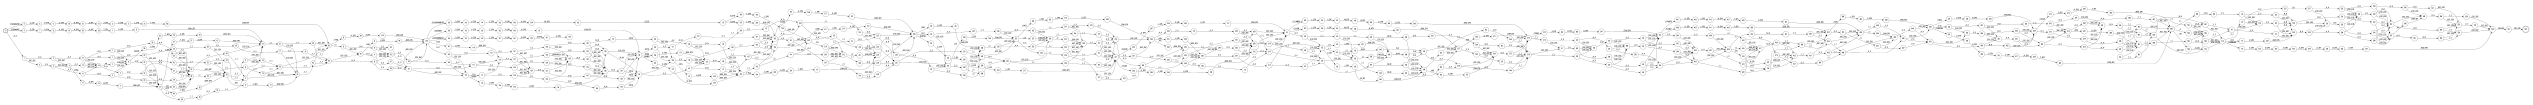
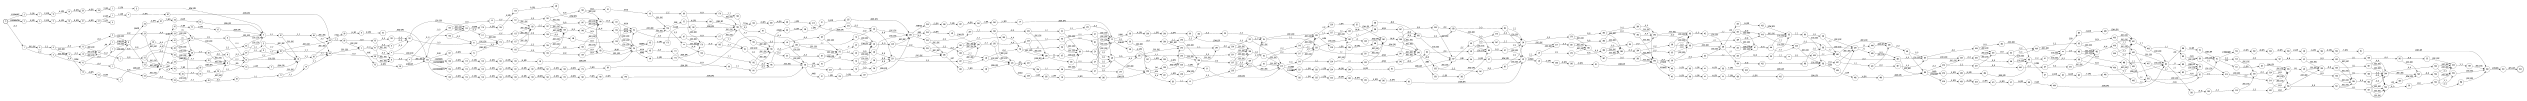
edge "170" -> "179": now "169" -> "179"
edge "50" -> "61": now "37" -> "61"
edge "136" -> "138": label "_SEPARATELY:_EOC" -> "_EOC:_EOC"
